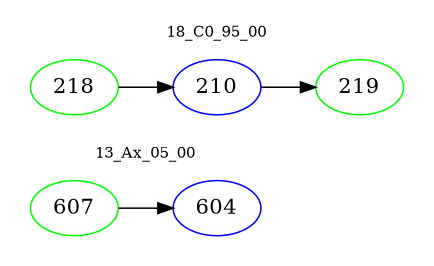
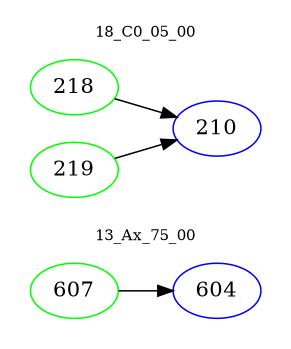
cluster "18_C0_95_00": label "18_C0_95_00" -> "18_C0_05_00"
edge "210" -> "219": reversed
cluster "13_Ax_05_00": label "13_Ax_05_00" -> "13_Ax_75_00"
